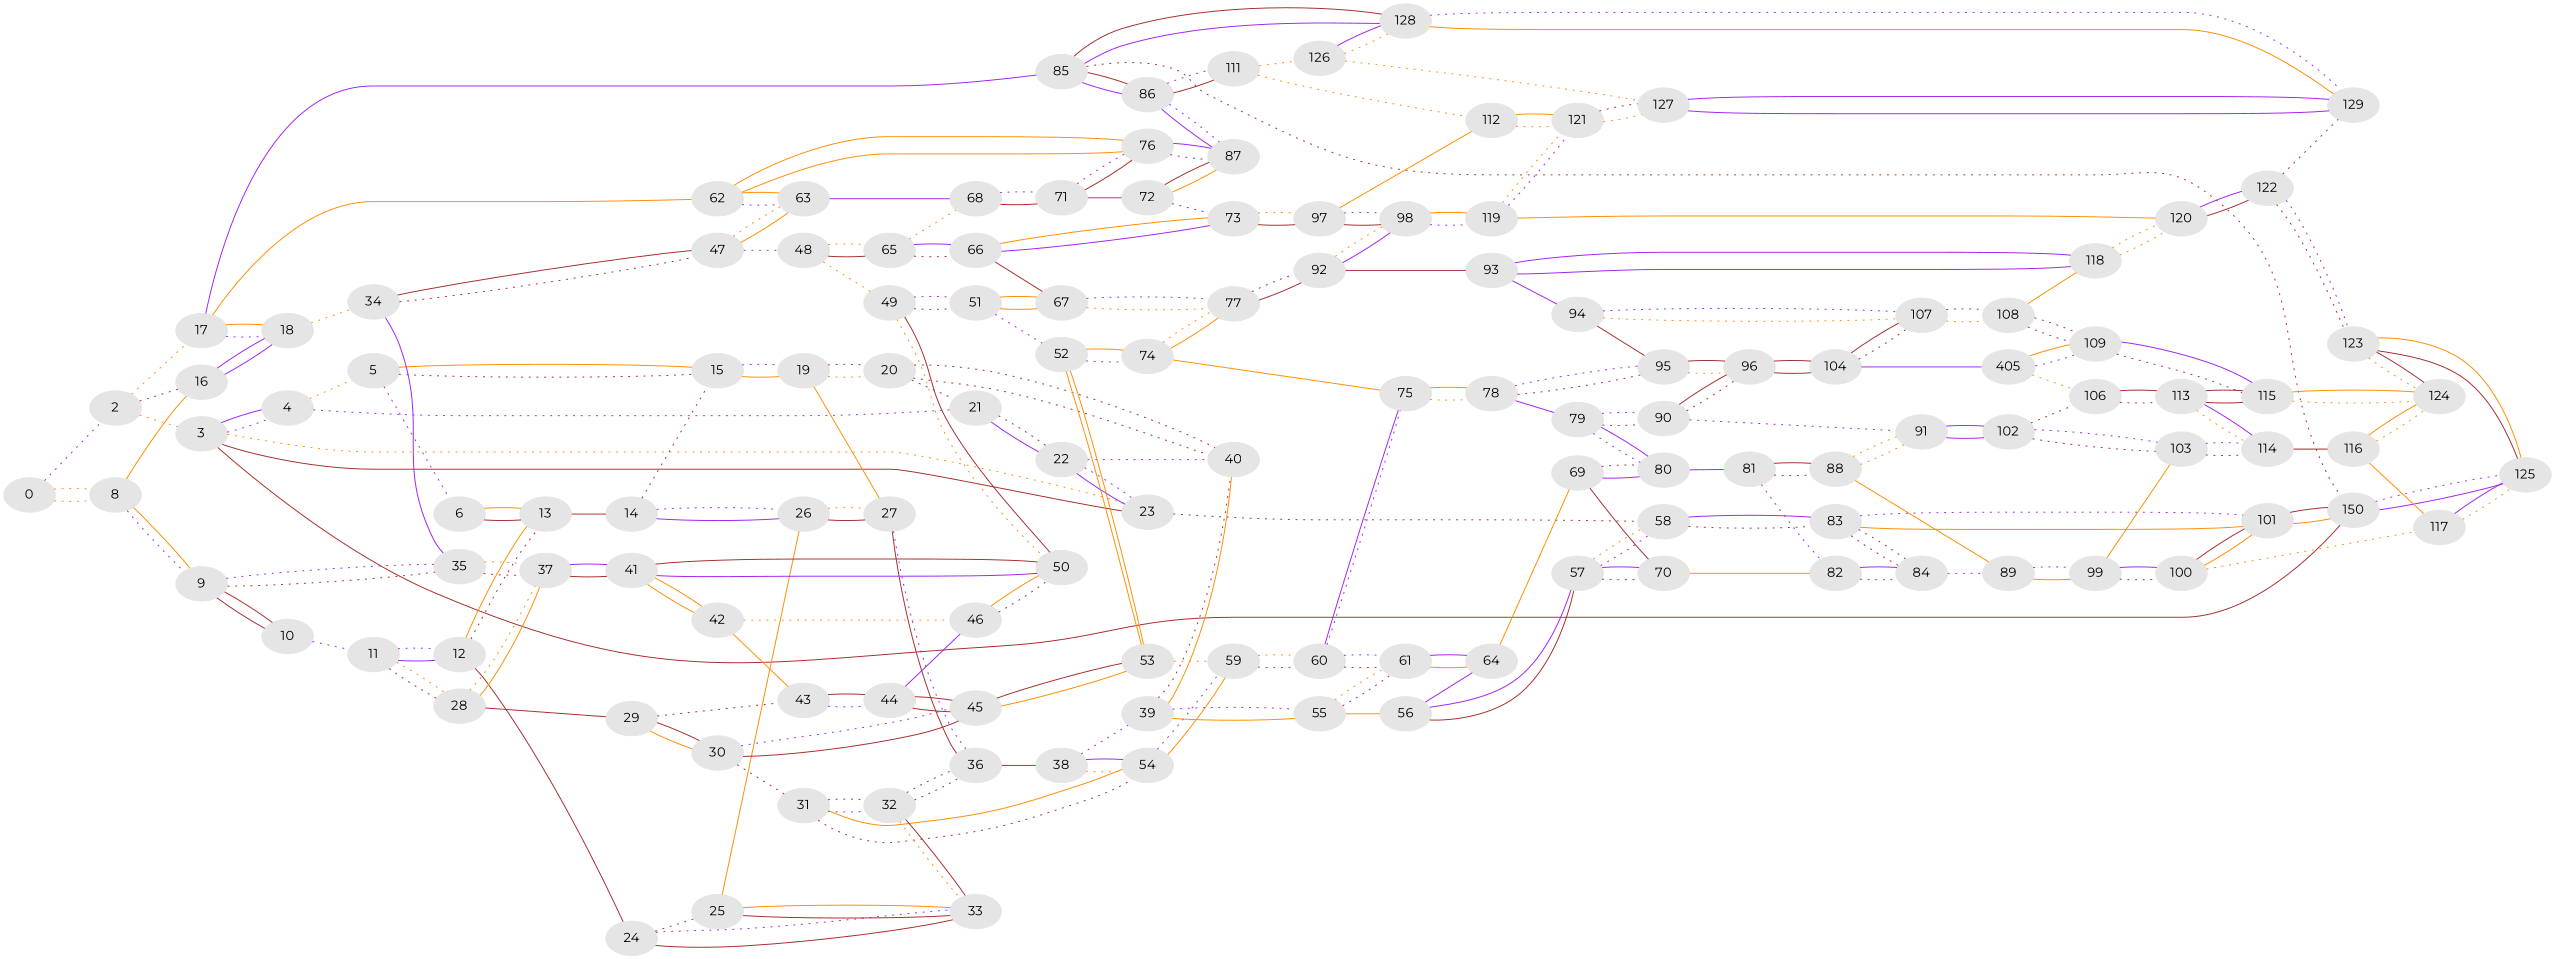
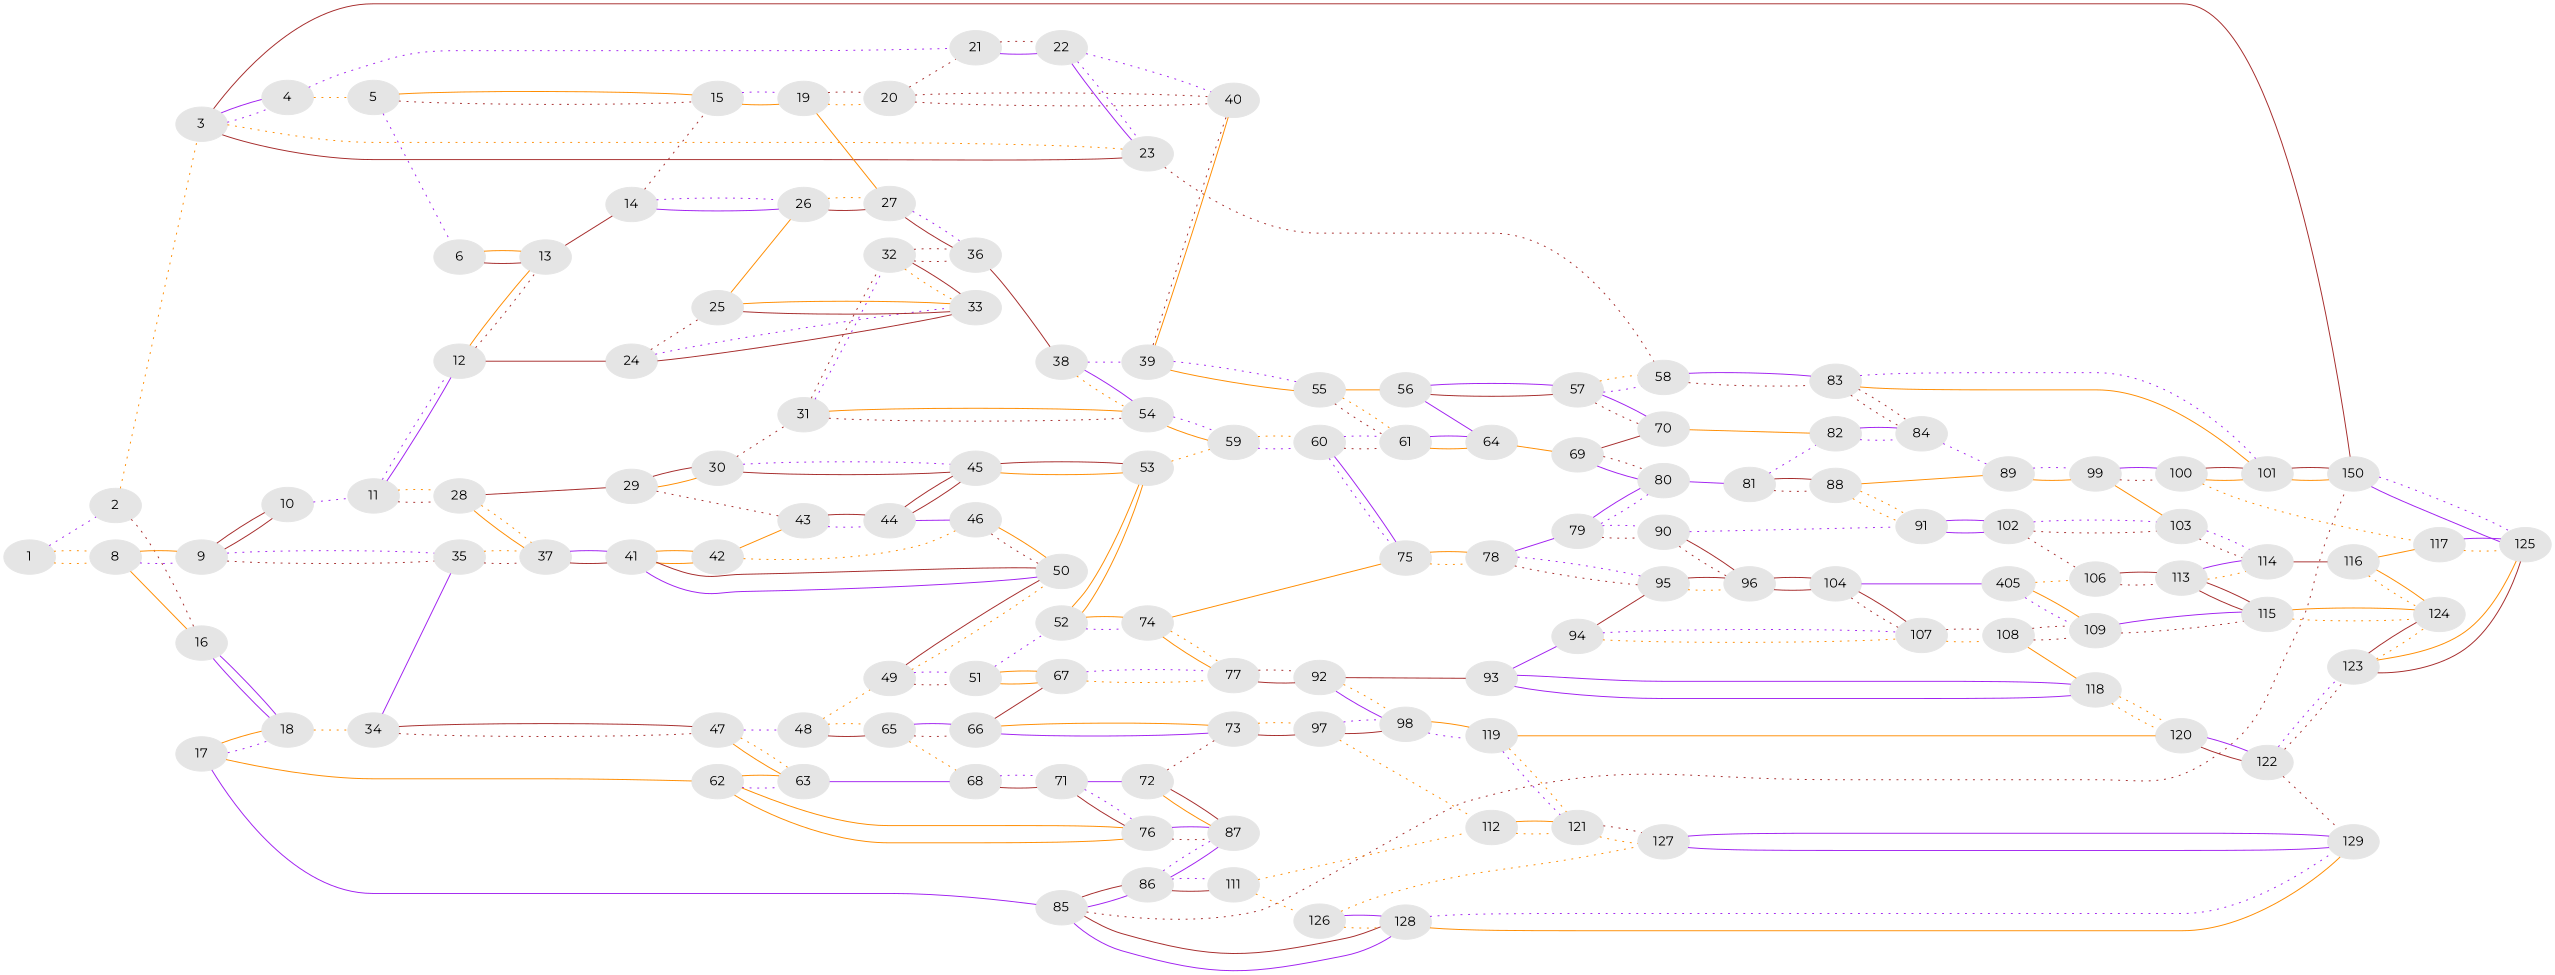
edge "112" -- "97": style solid -> dotted
edge "17" -- "2": removed
node "0": label "0" -> "1"
